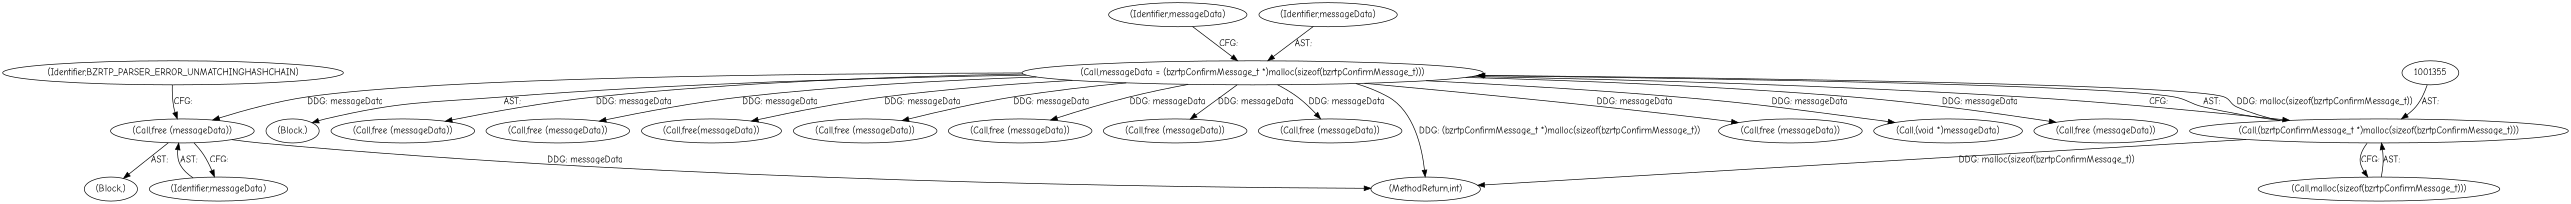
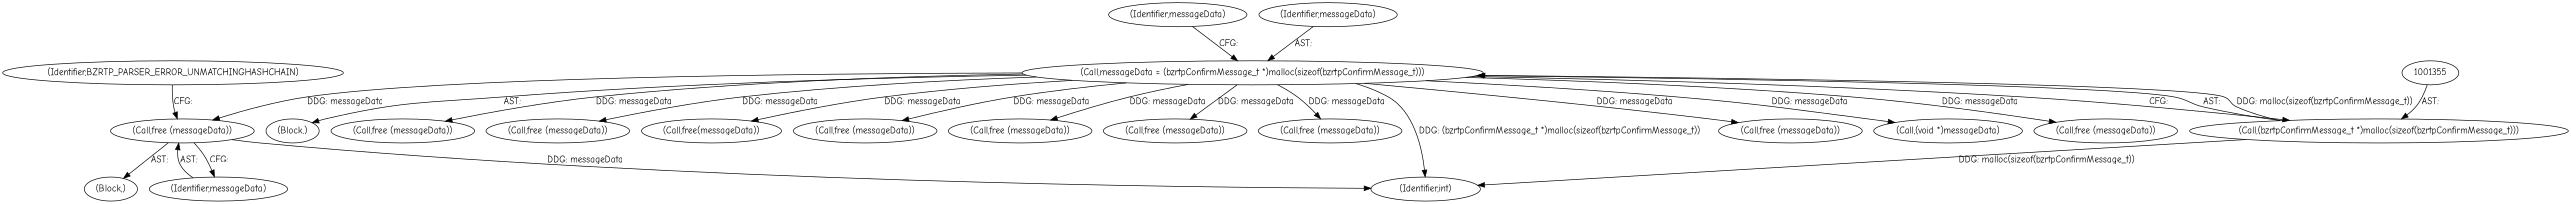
node "(MethodReturn,int)": label "(MethodReturn,int)" -> "(Identifier,int)"
node "(Call,malloc(sizeof(bzrtpConfirmMessage_t)))": removed
